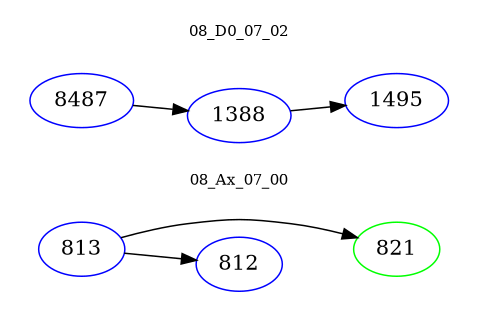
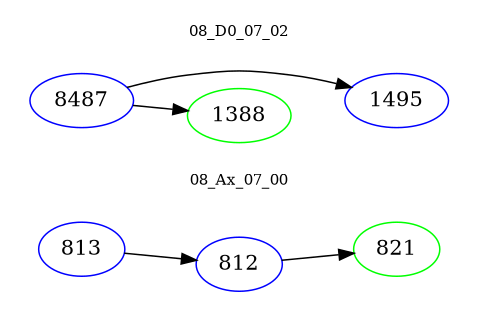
edge "1388" -> "1495": now "8487" -> "1495"
node "1388": color blue -> green
edge "813" -> "821": now "812" -> "821"
